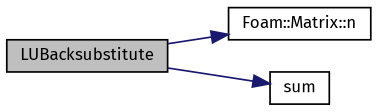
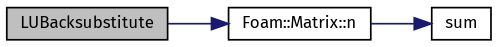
edge "LUBacksubstitute" -> "sum": now "Foam::Matrix::n" -> "sum"
